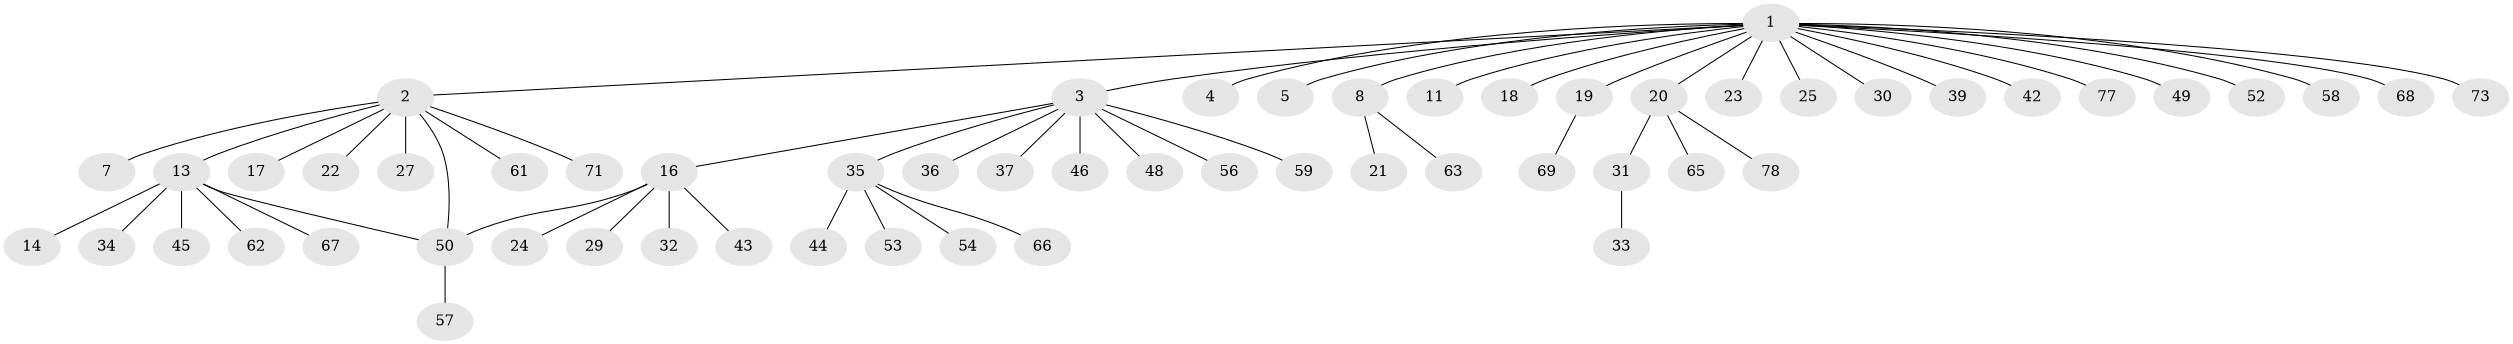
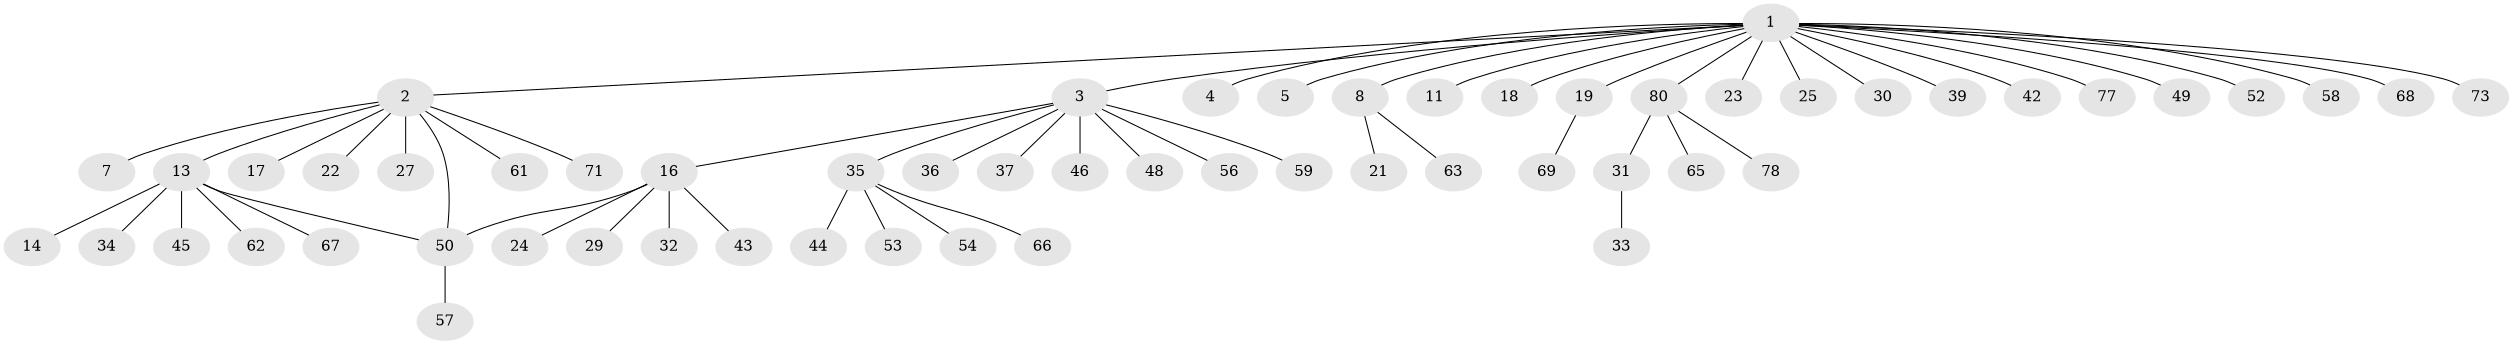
node "20": label "20" -> "80"
